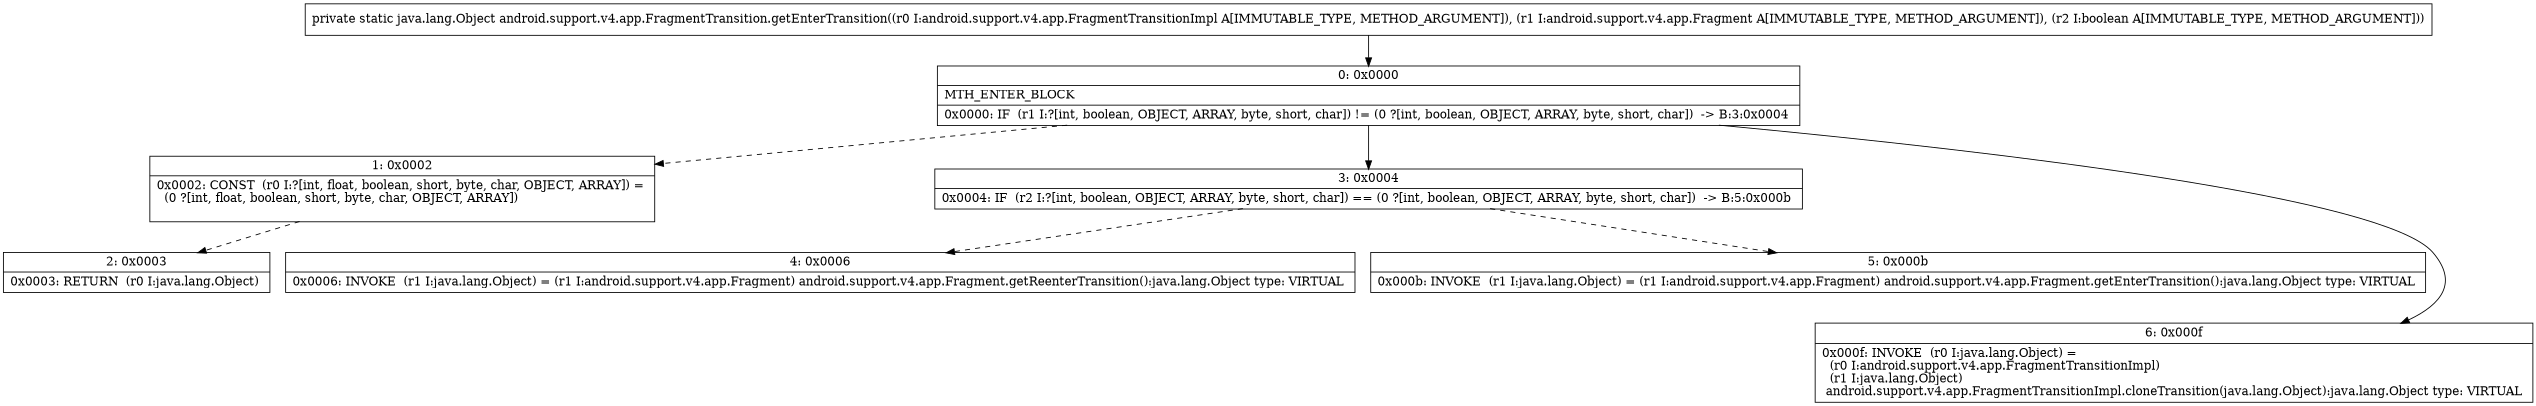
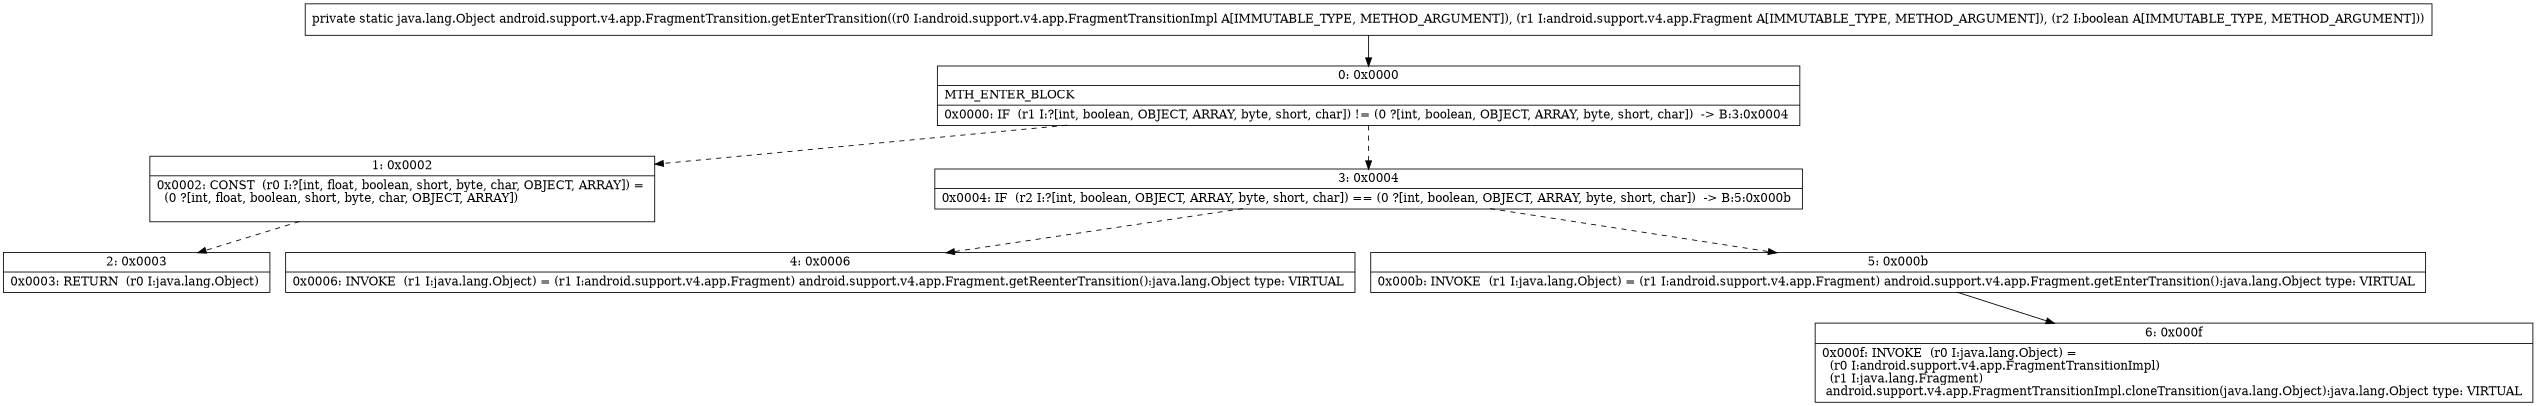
edge "0: 0x0000" -> "3: 0x0004": style solid -> dashed
edge "0: 0x0000" -> "6: 0x000f": now "5: 0x000b" -> "6: 0x000f"
node "6: 0x000f": text "(r1 I:java.lang.Object)" -> "(r1 I:java.lang.Fragment)"
